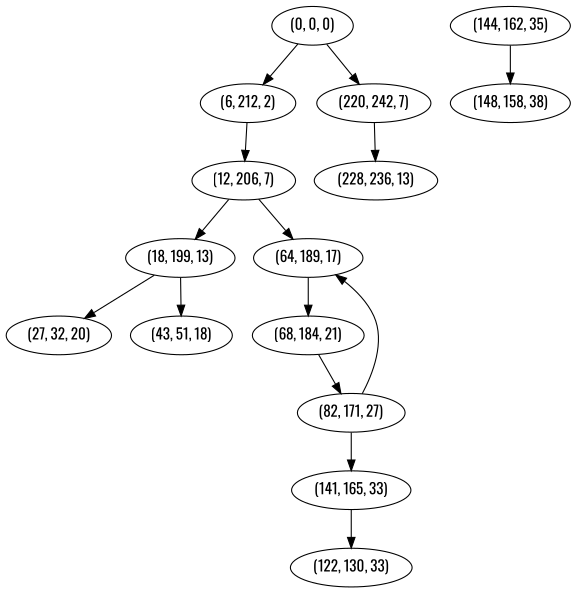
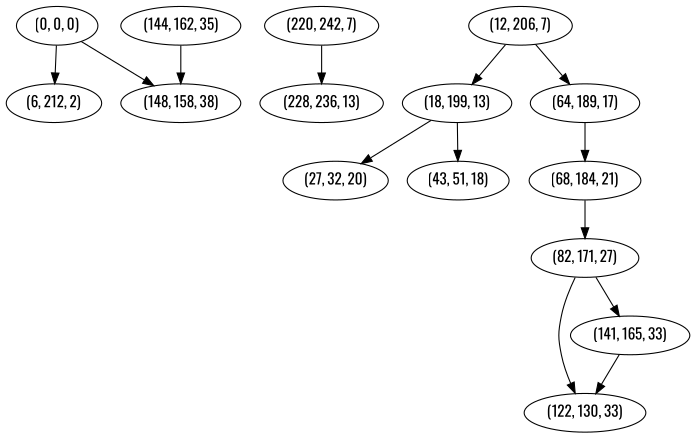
edge "(0, 0, 0)" -> "(220, 242, 7)": now "(0, 0, 0)" -> "(148, 158, 38)"
edge "(6, 212, 2)" -> "(12, 206, 7)": removed
edge "(82, 171, 27)" -> "(64, 189, 17)": now "(82, 171, 27)" -> "(122, 130, 33)"
